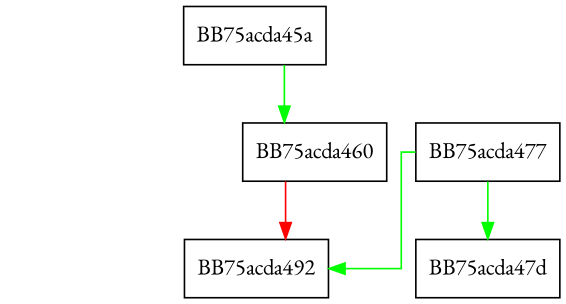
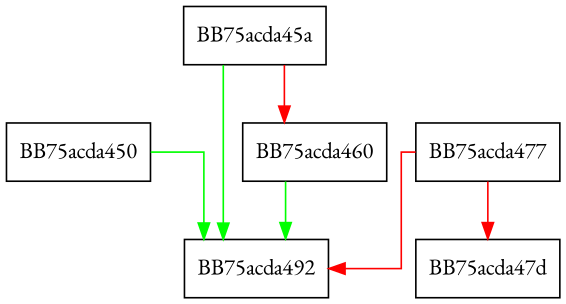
edge "BB75acda45a" -> "BB75acda460": color green -> red
edge "BB75acda45a" -> "BB75acda492": added
node "BB75acda450": added
edge "BB75acda460" -> "BB75acda492": color red -> green
edge "BB75acda477" -> "BB75acda47d": color green -> red
edge "BB75acda477" -> "BB75acda492": color green -> red
